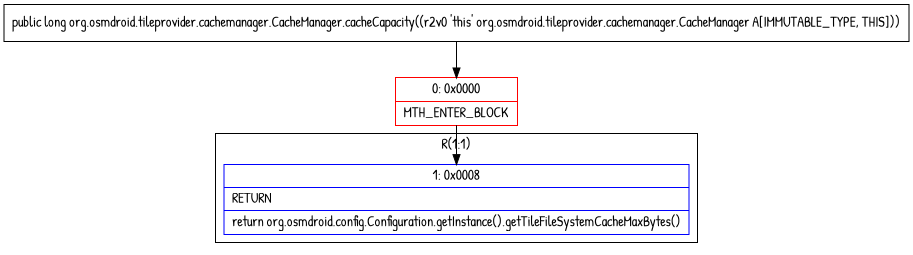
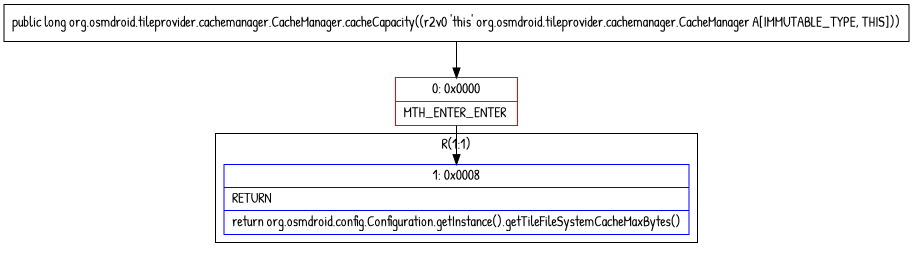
node "0: 0x0000": text "MTH_ENTER_BLOCK" -> "MTH_ENTER_ENTER"
